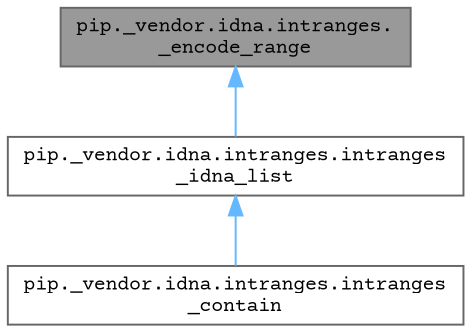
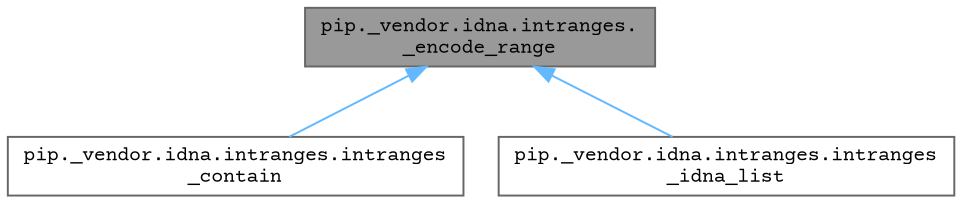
edge "pip._vendor.idna.intranges.intranges _contain" -> "pip._vendor.idna.intranges.intranges _idna_list": now "pip._vendor.idna.intranges.intranges _contain" -> "pip._vendor.idna.intranges. _encode_range"
